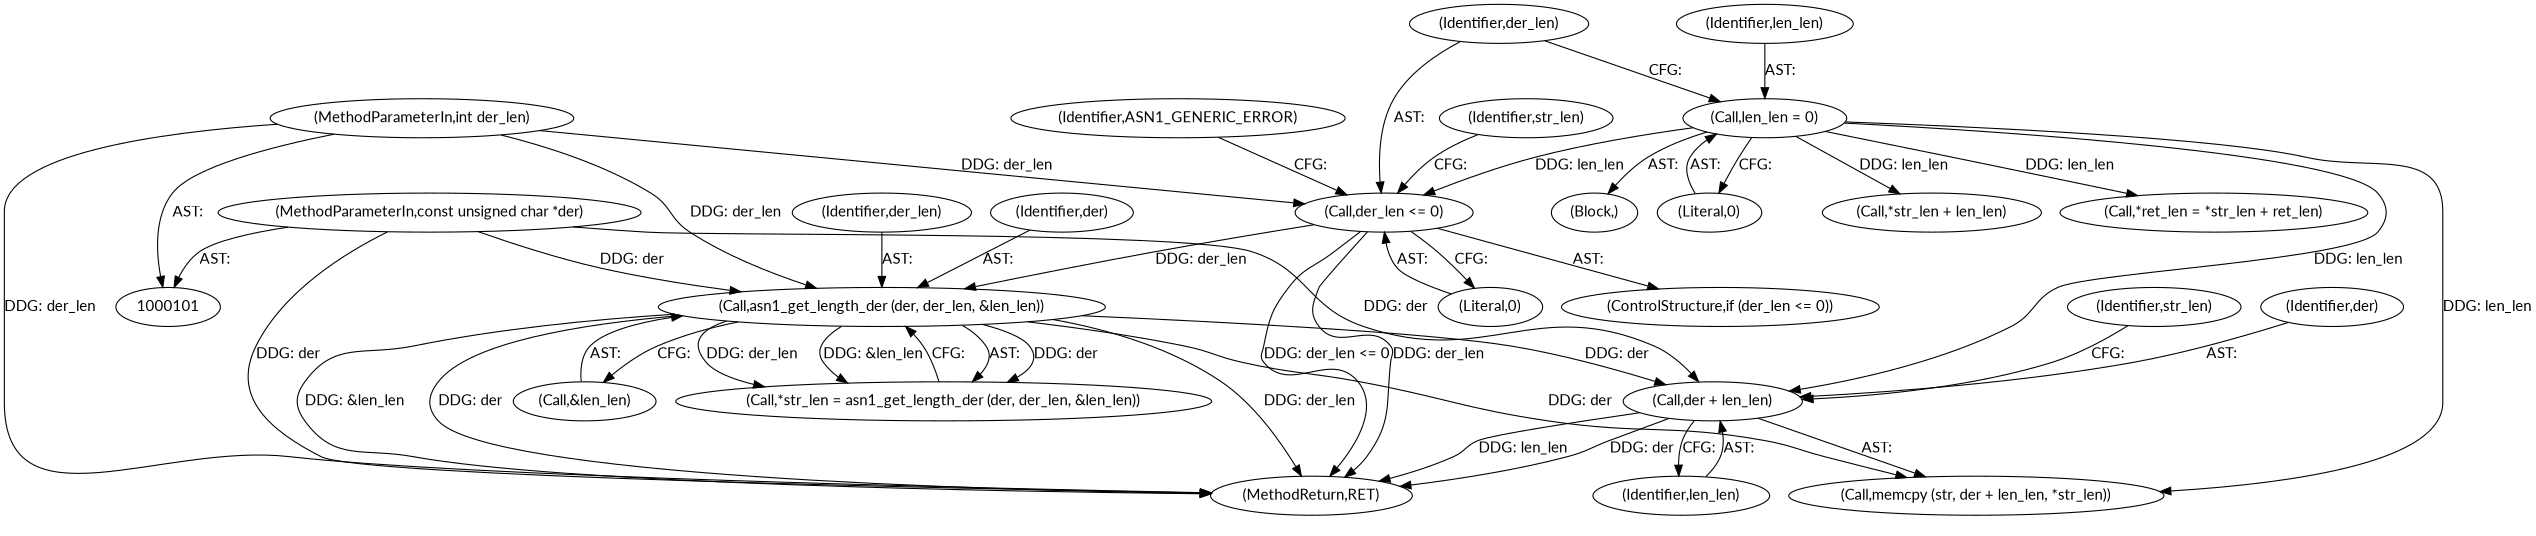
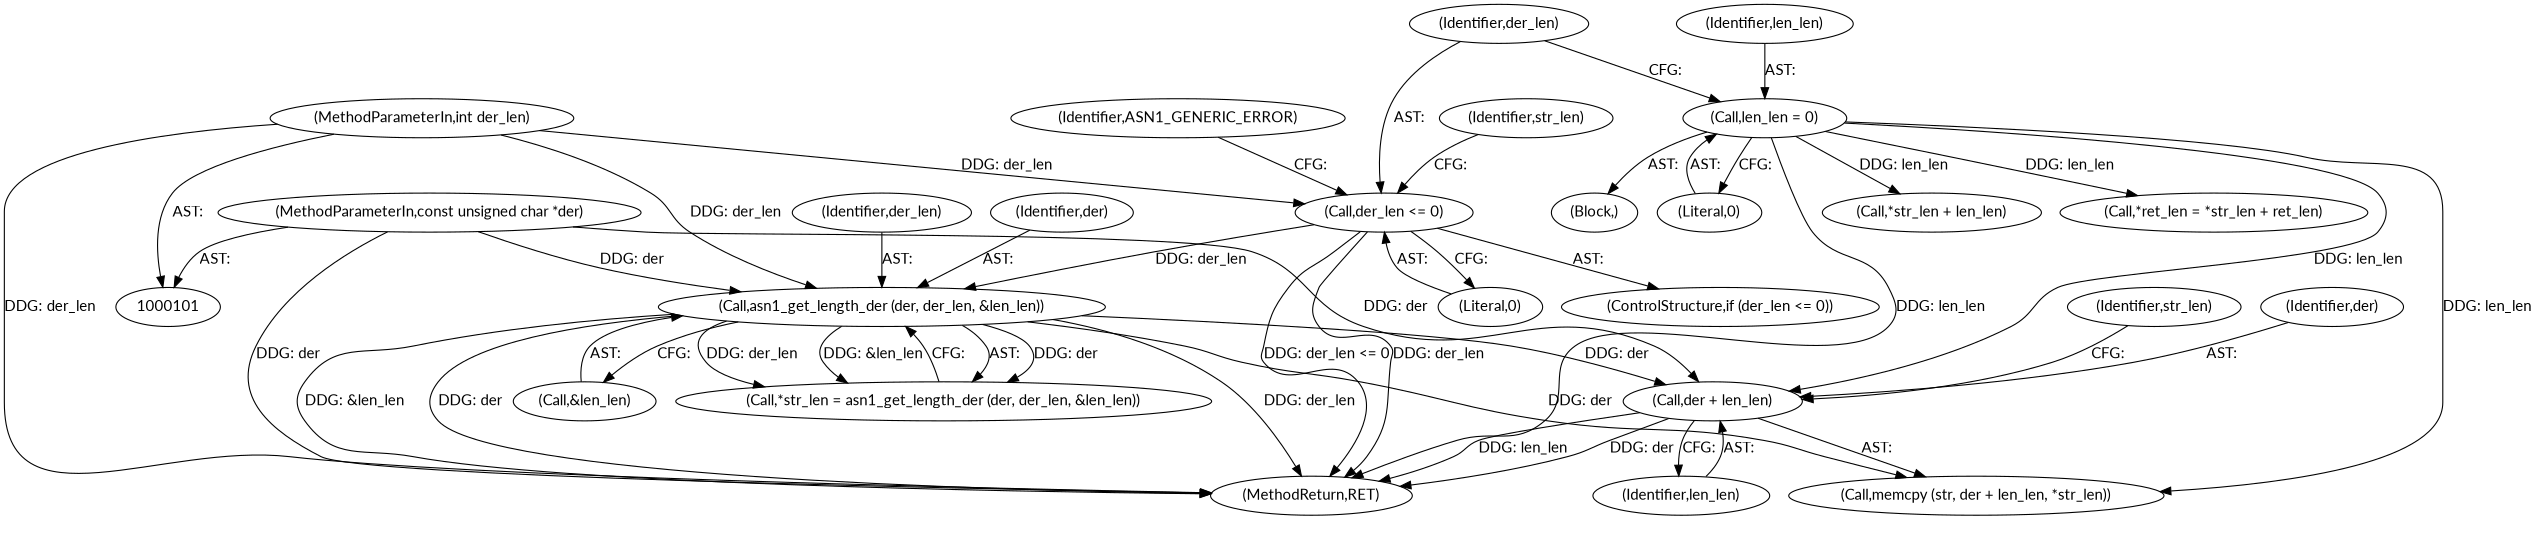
edge "(Call,len_len = 0)" -> "(Call,der_len <= 0)": now "(Call,len_len = 0)" -> "(MethodReturn,RET)"
